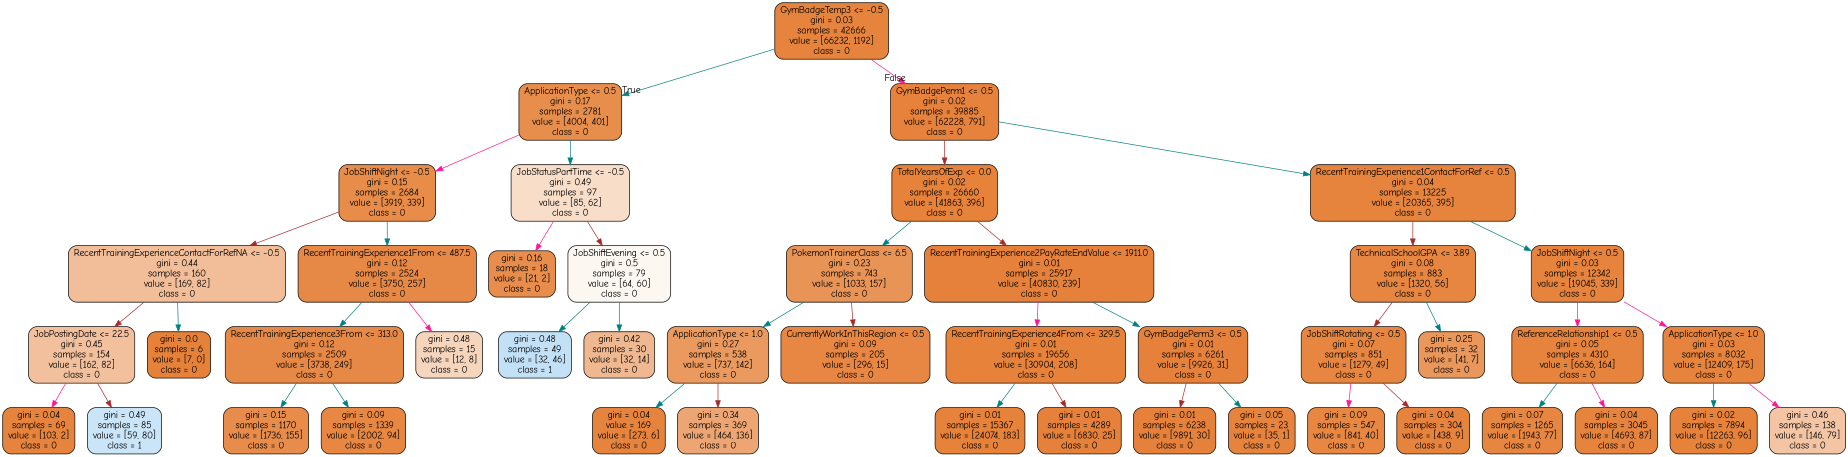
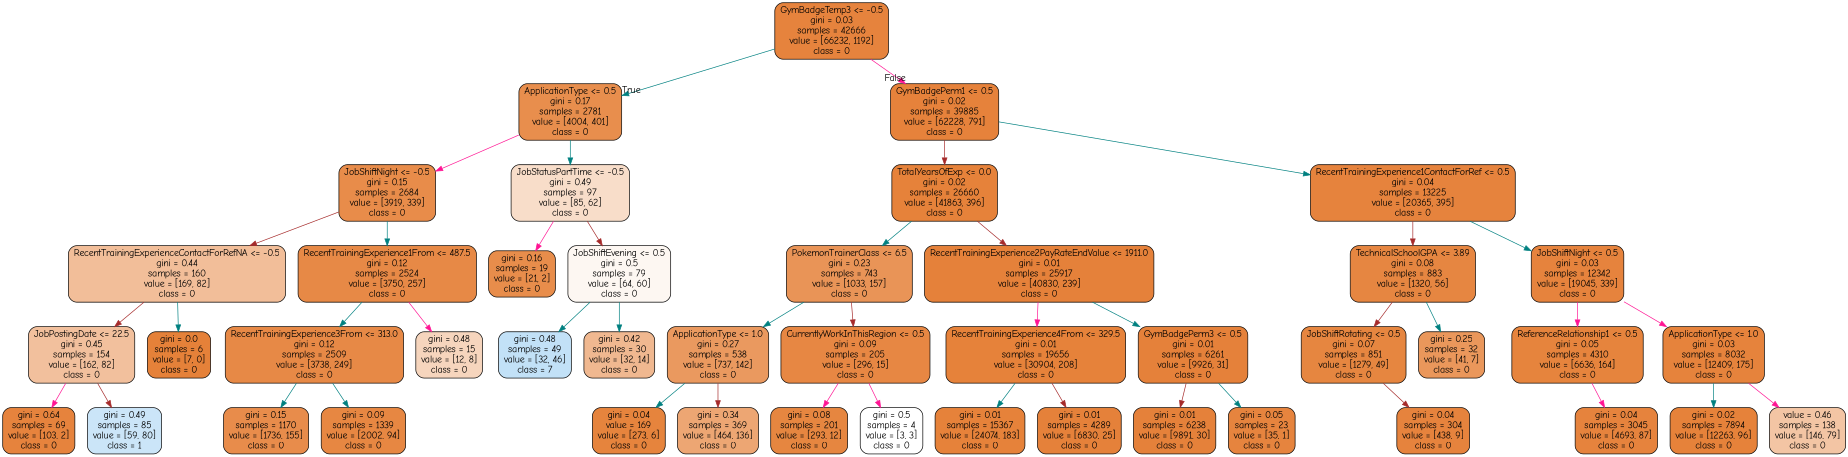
node "gini = 0.16 samples = 18 value = [21, 2] class = 0": label "gini = 0.16 samples = 18 value = [21, 2] class = 0" -> "gini = 0.16 samples = 19 value = [21, 2] class = 0"
node "gini = 0.48 samples = 49 value = [32, 46] class = 1": label "gini = 0.48 samples = 49 value = [32, 46] class = 1" -> "gini = 0.48 samples = 49 value = [32, 46] class = 7"
node "gini = 0.04 samples = 69 value = [103, 2] class = 0": label "gini = 0.04 samples = 69 value = [103, 2] class = 0" -> "gini = 0.64 samples = 69 value = [103, 2] class = 0"
node "gini = 0.08 samples = 201 value = [293, 12] class = 0": added
node "gini = 0.5 samples = 4 value = [3, 3] class = 0": added
node "gini = 0.09 samples = 547 value = [841, 40] class = 0": removed
node "gini = 0.07 samples = 1265 value = [1943, 77] class = 0": removed
node "gini = 0.46 samples = 138 value = [146, 79] class = 0": label "gini = 0.46 samples = 138 value = [146, 79] class = 0" -> "value = 0.46 samples = 138 value = [146, 79] class = 0"
